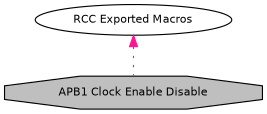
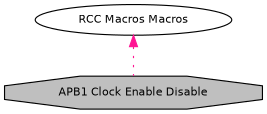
node "RCC Exported Macros": label "RCC Exported Macros" -> "RCC Macros Macros"
